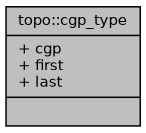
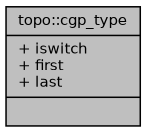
node "topo::cgp_type": text "+ cgp" -> "+ iswitch"
